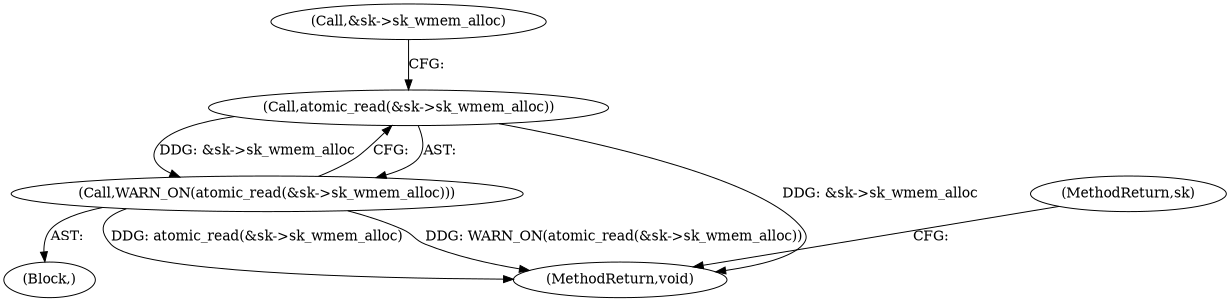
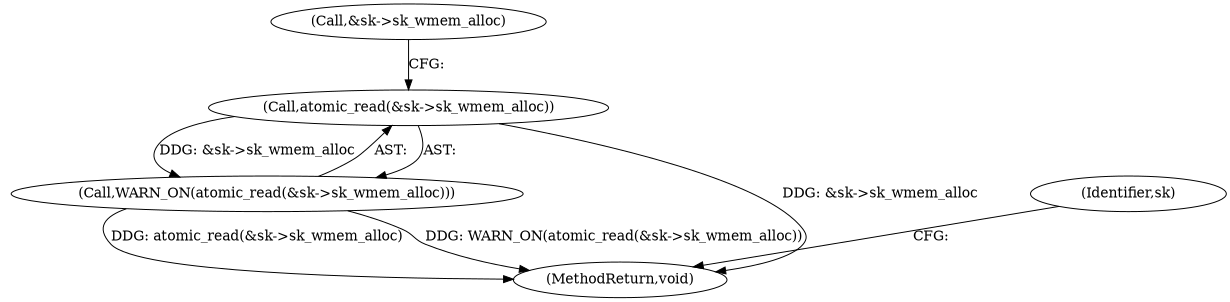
edge "(Call,WARN_ON(atomic_read(&sk->sk_wmem_alloc)))" -> "(Call,atomic_read(&sk->sk_wmem_alloc))": label "CFG: " -> "AST: "
node "(MethodReturn,sk)": label "(MethodReturn,sk)" -> "(Identifier,sk)"
node "(Block,)": removed
